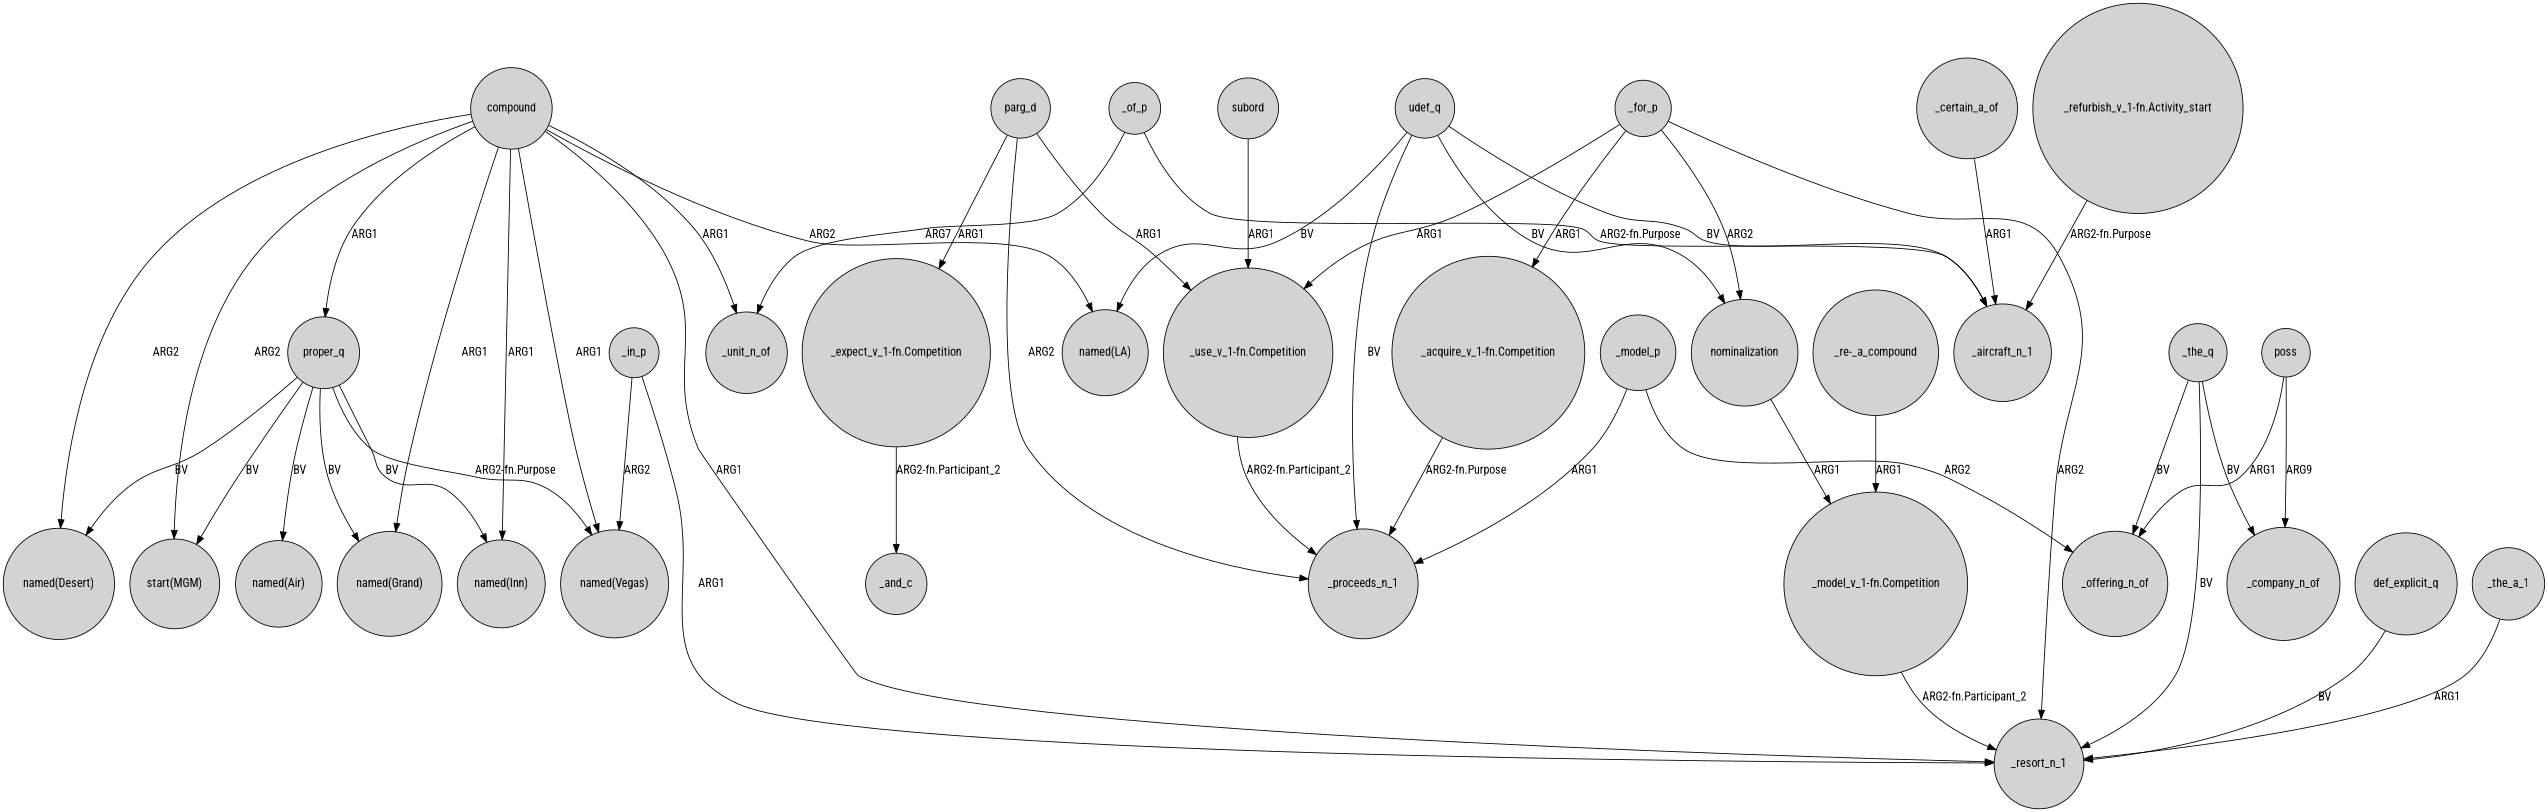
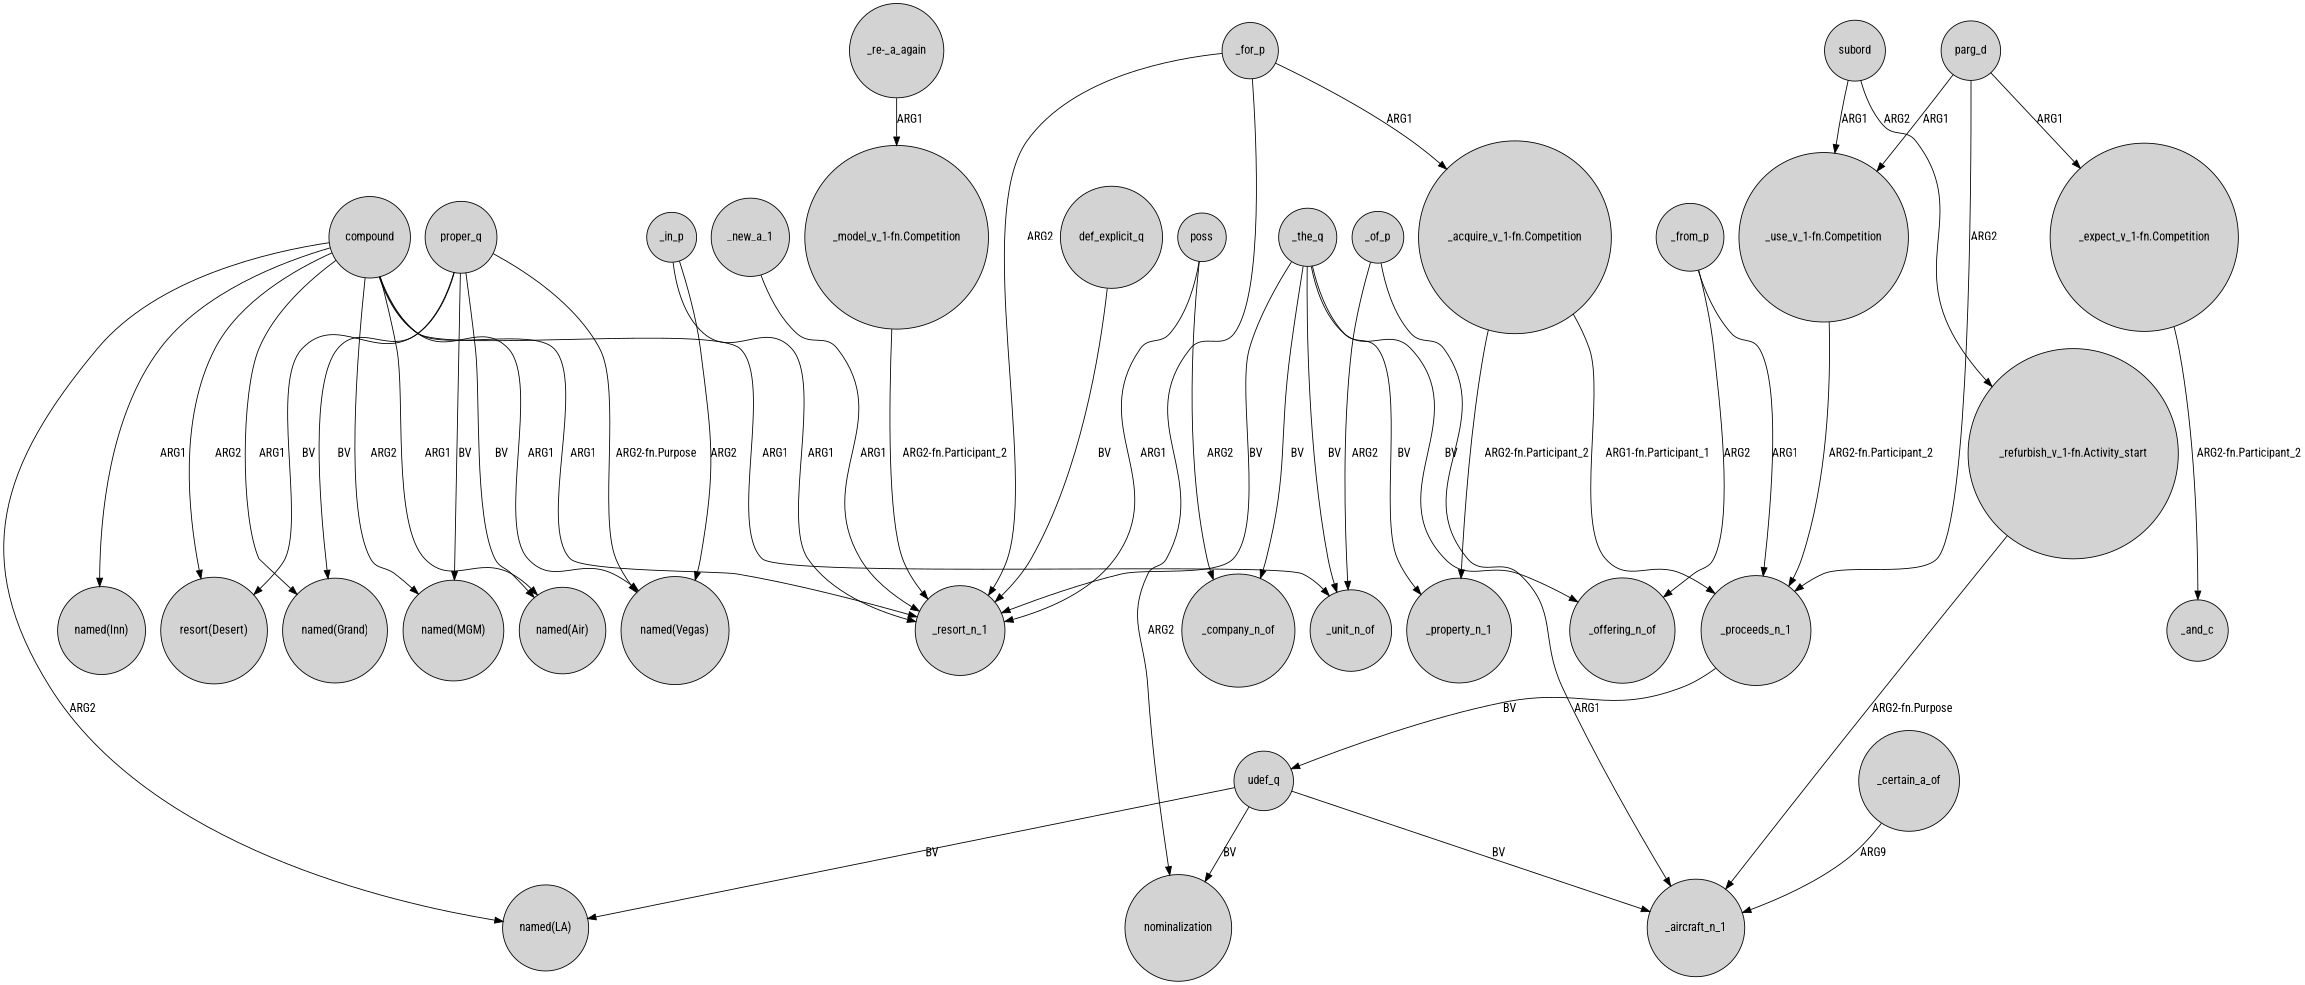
edge "compound" -> "proper_q": now "compound" -> "named(Air)"
edge "_for_p" -> "_use_v_1-fn.Competition": removed, label "ARG1"
edge "subord" -> "_refurbish_v_1-fn.Activity_start": added, label "ARG2"
edge "_of_p" -> "_unit_n_of": label "ARG7" -> "ARG2"
edge "_of_p" -> "_aircraft_n_1": label "ARG2-fn.Purpose" -> "ARG1"
edge "_certain_a_of" -> "_aircraft_n_1": label "ARG1" -> "ARG9"
edge "udef_q" -> "_proceeds_n_1": reversed
node "_model_p": label "_model_p" -> "_from_p"
node "_re-_a_compound": label "_re-_a_compound" -> "_re-_a_again"
edge "_the_q" -> "_unit_n_of": added, label "BV"
edge "nominalization" -> "_model_v_1-fn.Competition": removed, label "ARG1"
edge "_acquire_v_1-fn.Competition" -> "_proceeds_n_1": label "ARG2-fn.Purpose" -> "ARG1-fn.Participant_1"
edge "poss" -> "_company_n_of": label "ARG9" -> "ARG2"
edge "poss" -> "_offering_n_of": now "poss" -> "_resort_n_1"
edge "proper_q" -> "named(Inn)": removed, label "BV"
node "named(Desert)": label "named(Desert)" -> "resort(Desert)"
node "start(MGM)": label "start(MGM)" -> "named(MGM)"
node "_the_a_1": label "_the_a_1" -> "_new_a_1"
node "_property_n_1": added
